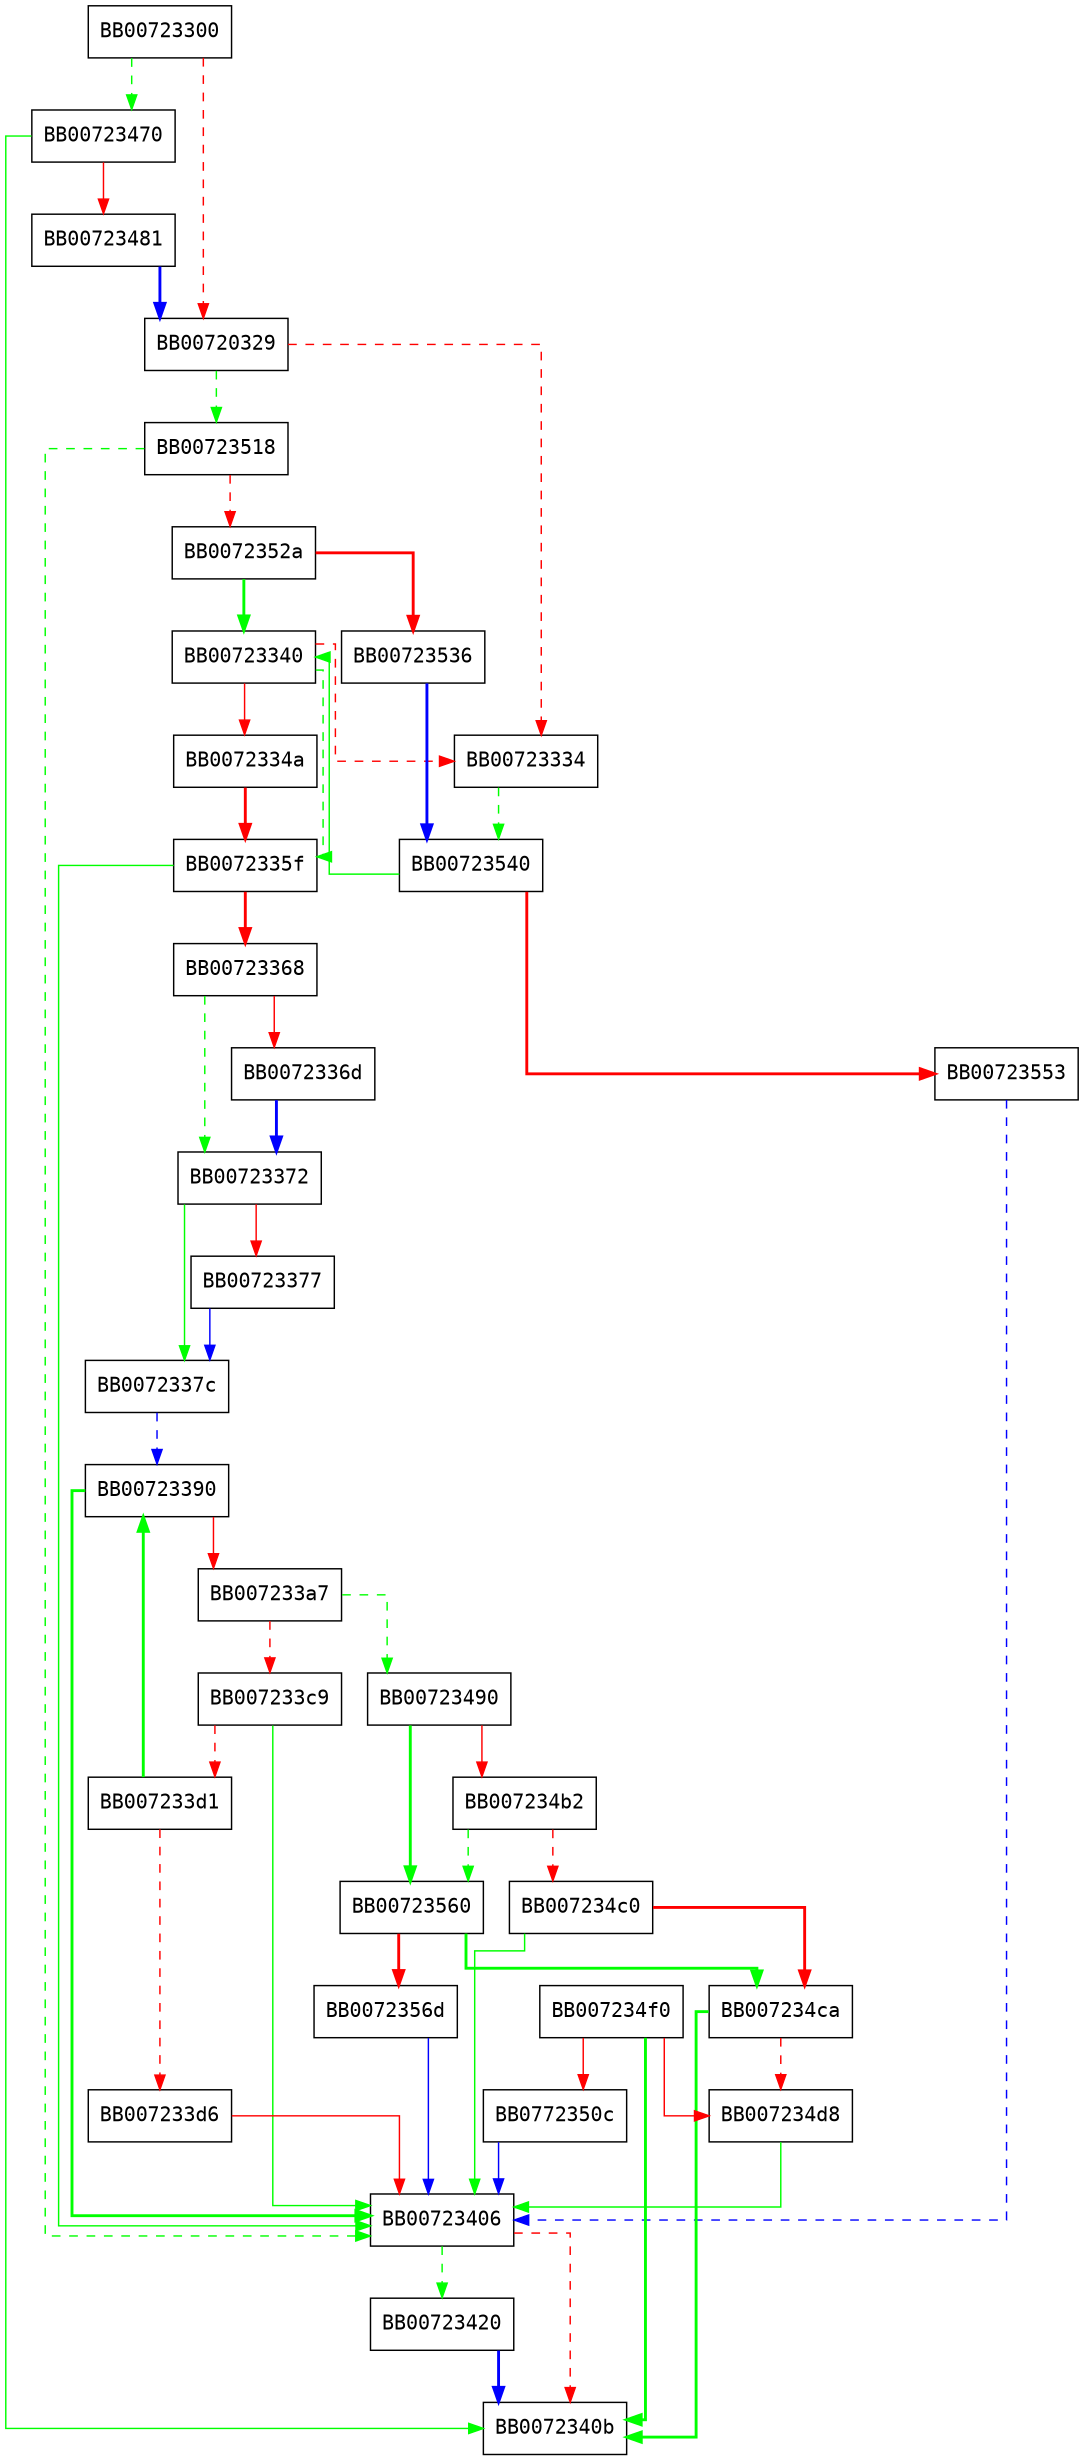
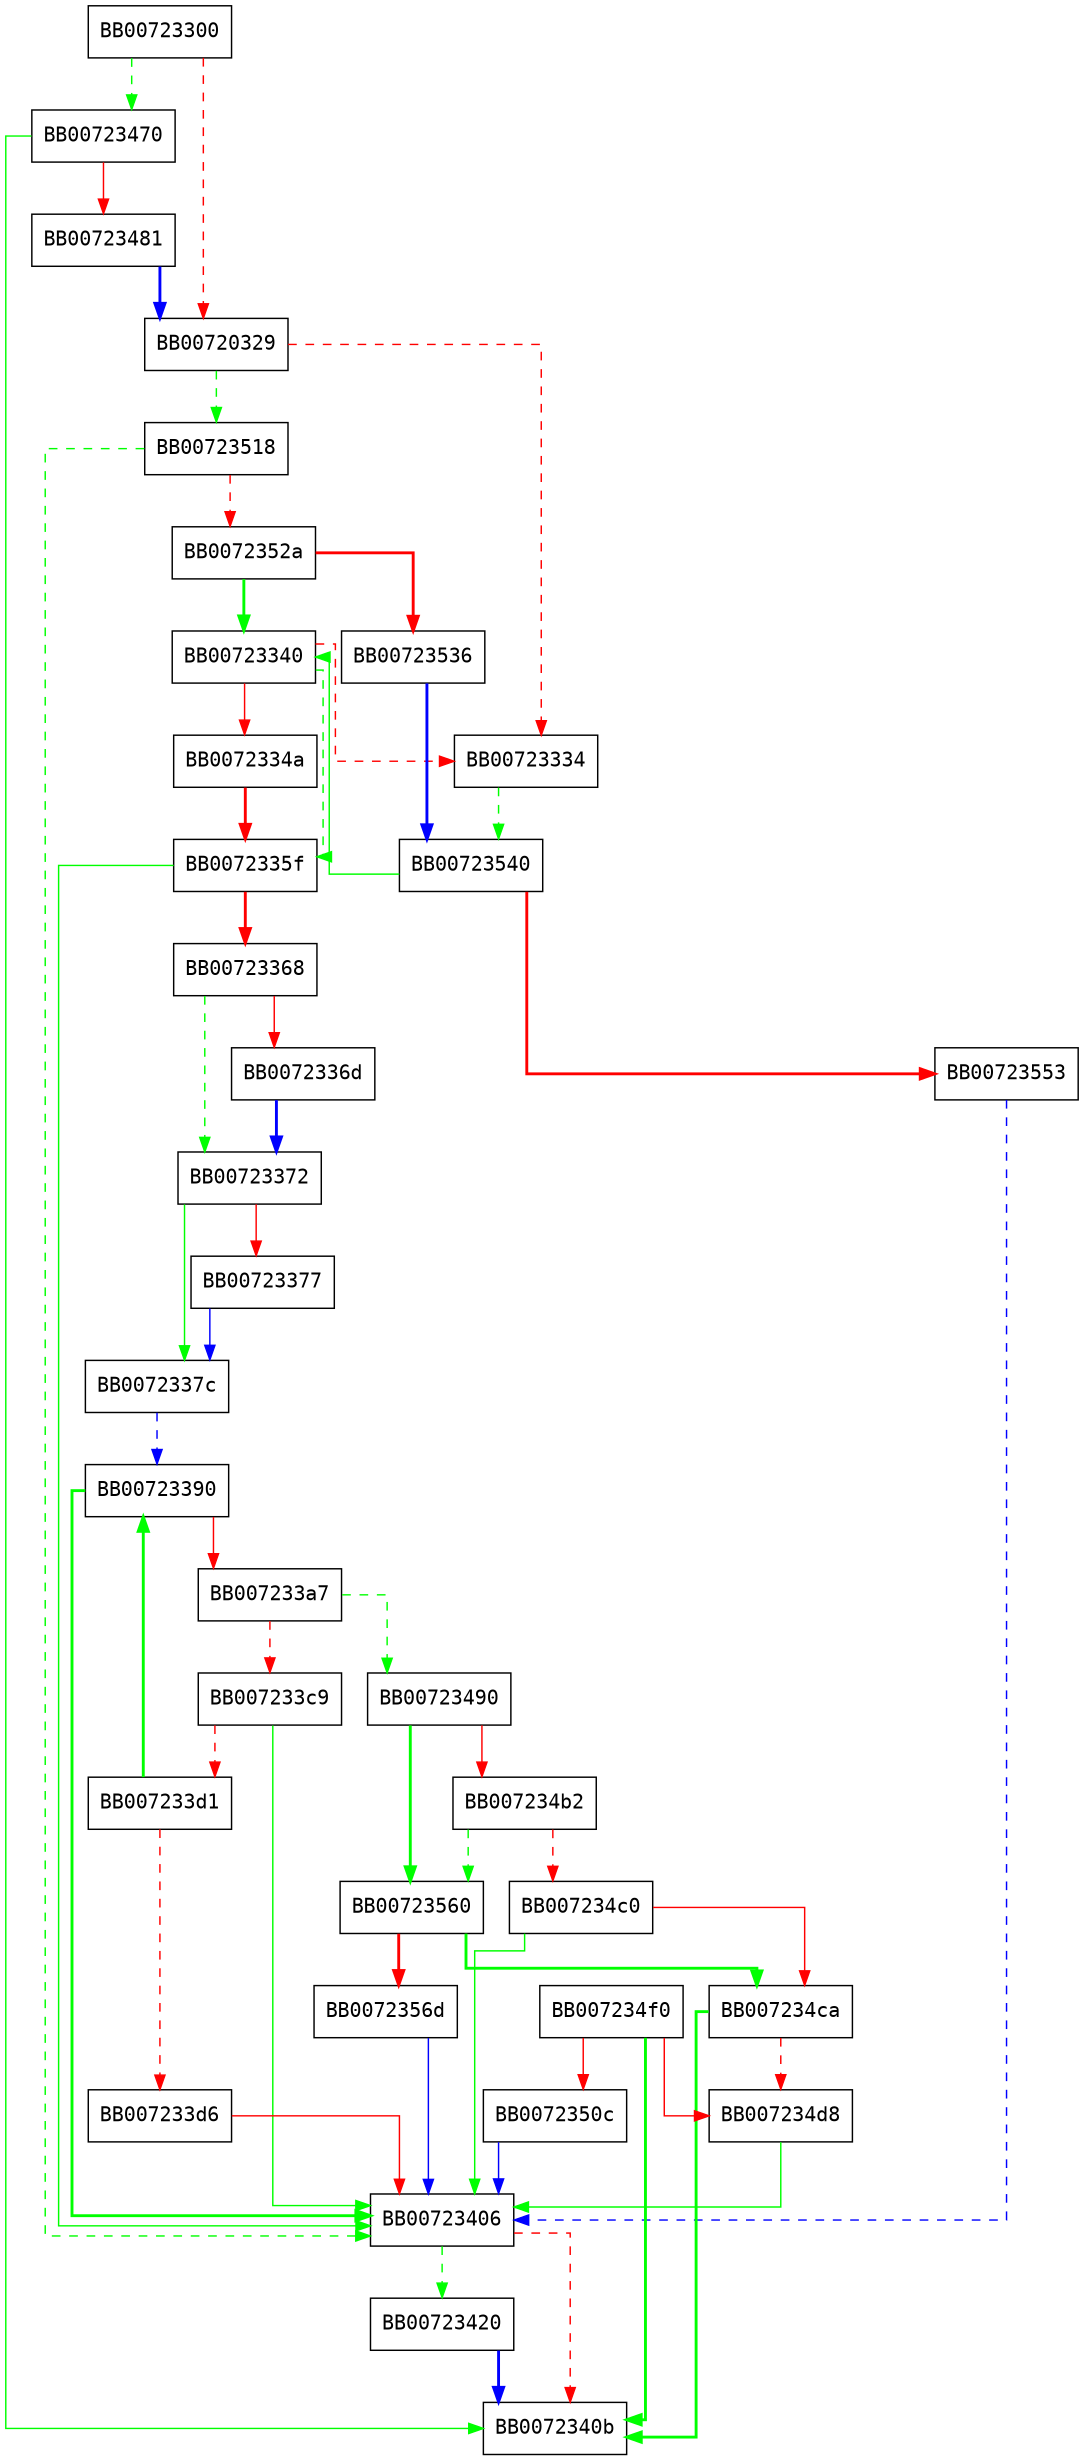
edge "BB007234c0" -> "BB007234ca": style bold -> solid
node "BB0772350c": label "BB0772350c" -> "BB0072350c"
